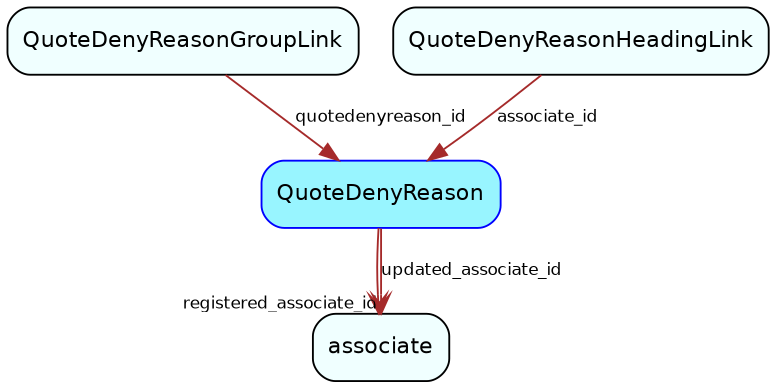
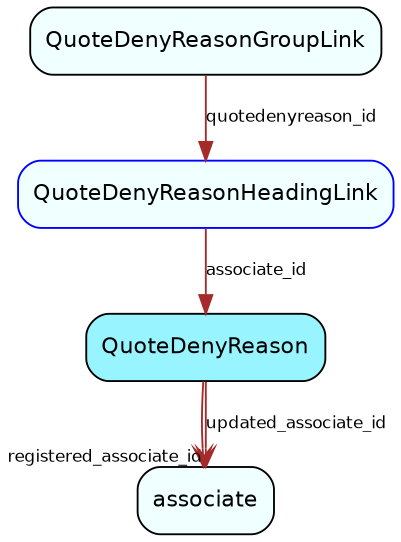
node "QuoteDenyReasonHeadingLink": color black -> blue
edge "QuoteDenyReasonGroupLink" -> "QuoteDenyReason": now "QuoteDenyReasonGroupLink" -> "QuoteDenyReasonHeadingLink"
node "QuoteDenyReason": color blue -> black
